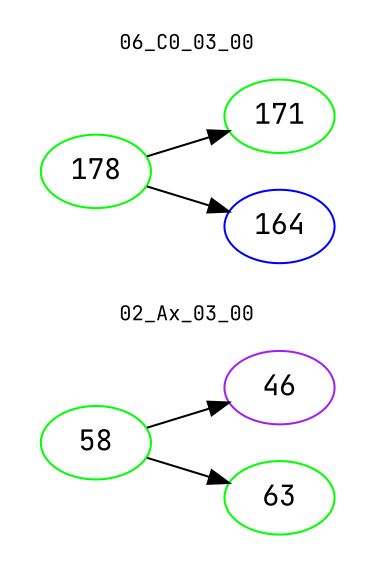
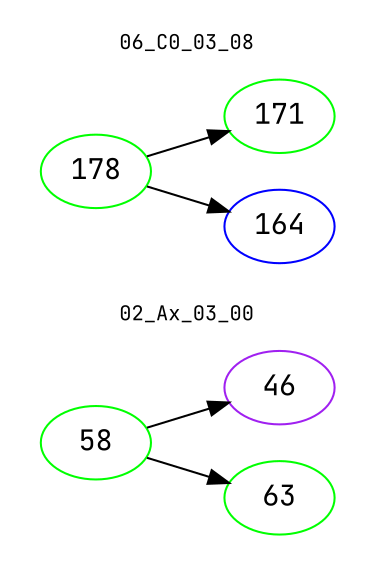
cluster "06_C0_03_00": label "06_C0_03_00" -> "06_C0_03_08"
